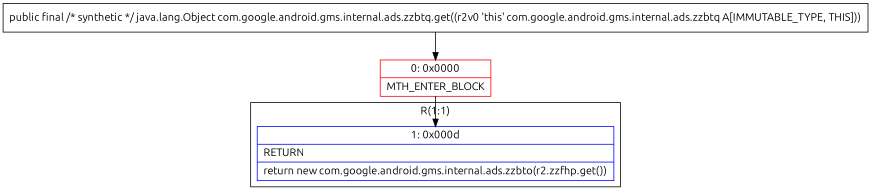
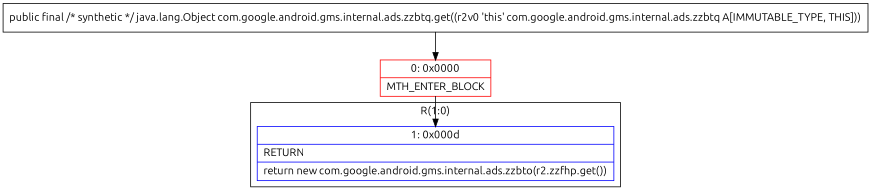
cluster "R(1:1)": label "R(1:1)" -> "R(1:0)"
